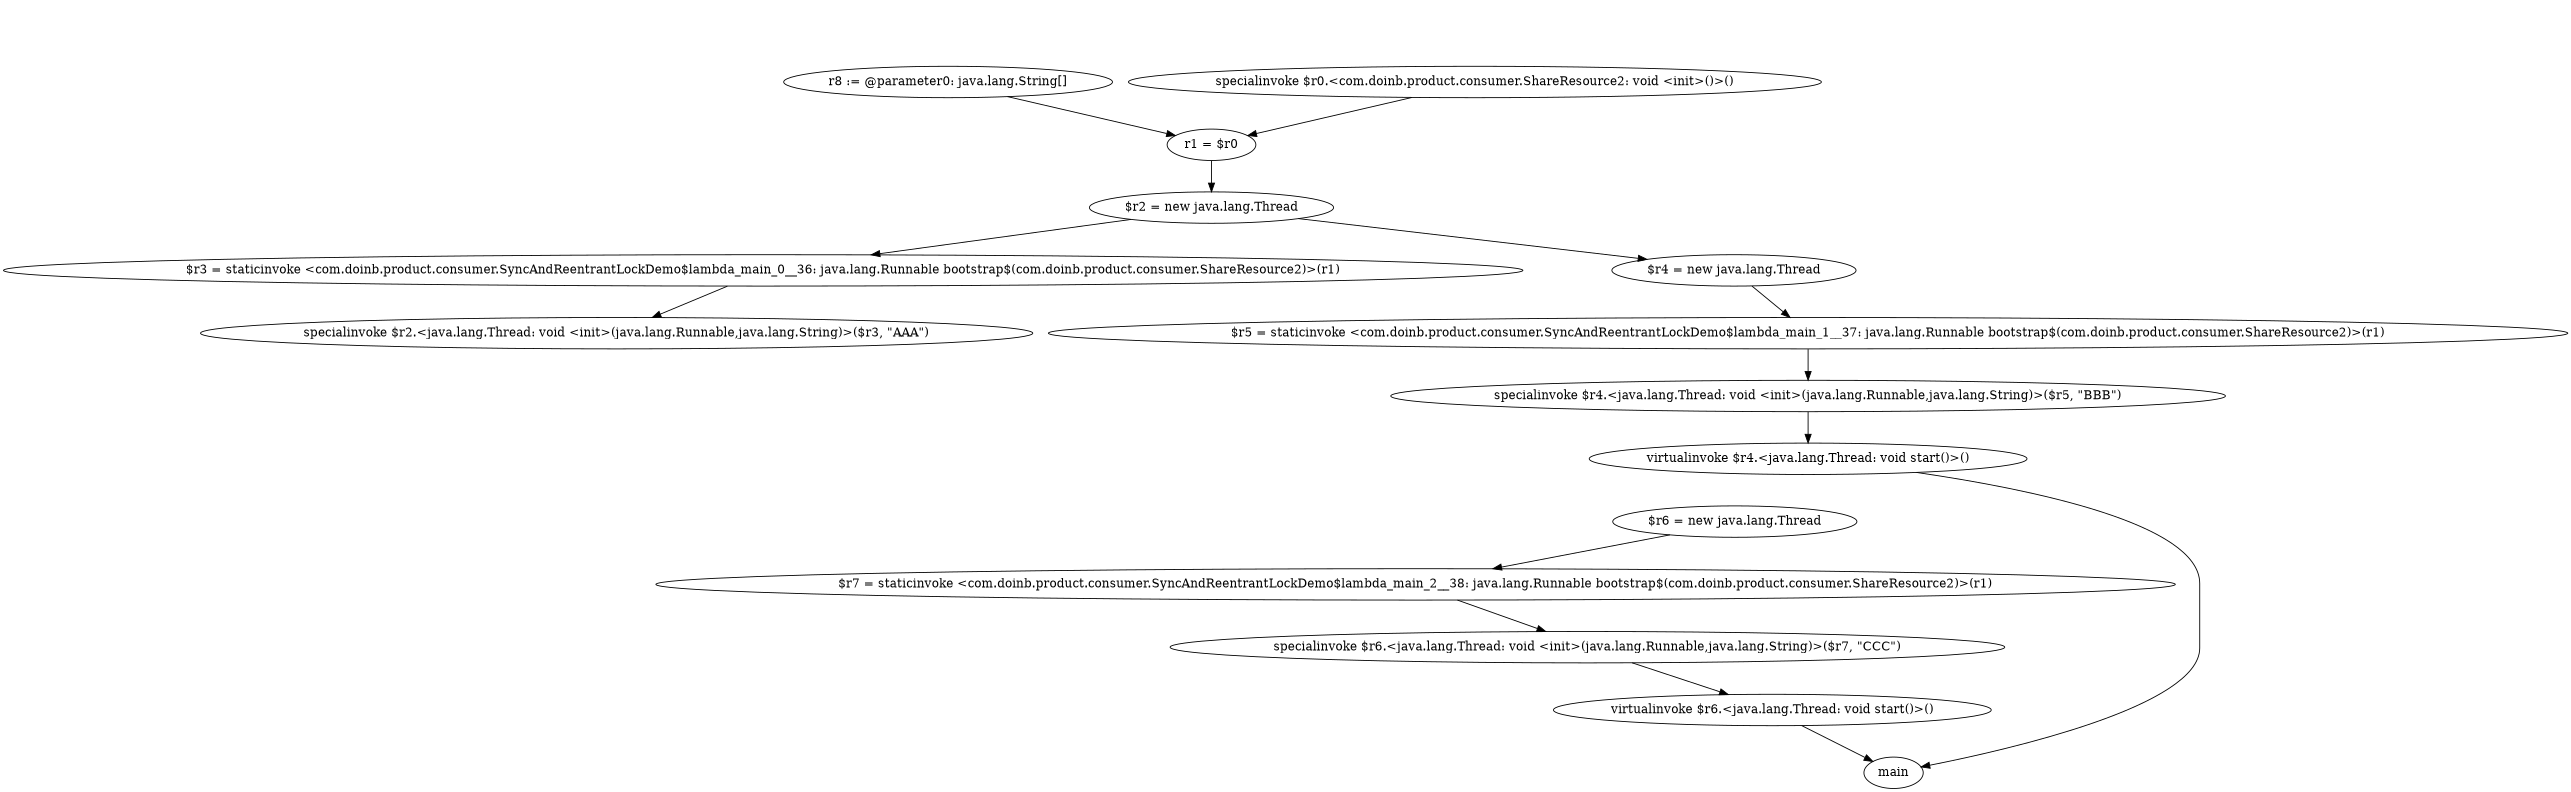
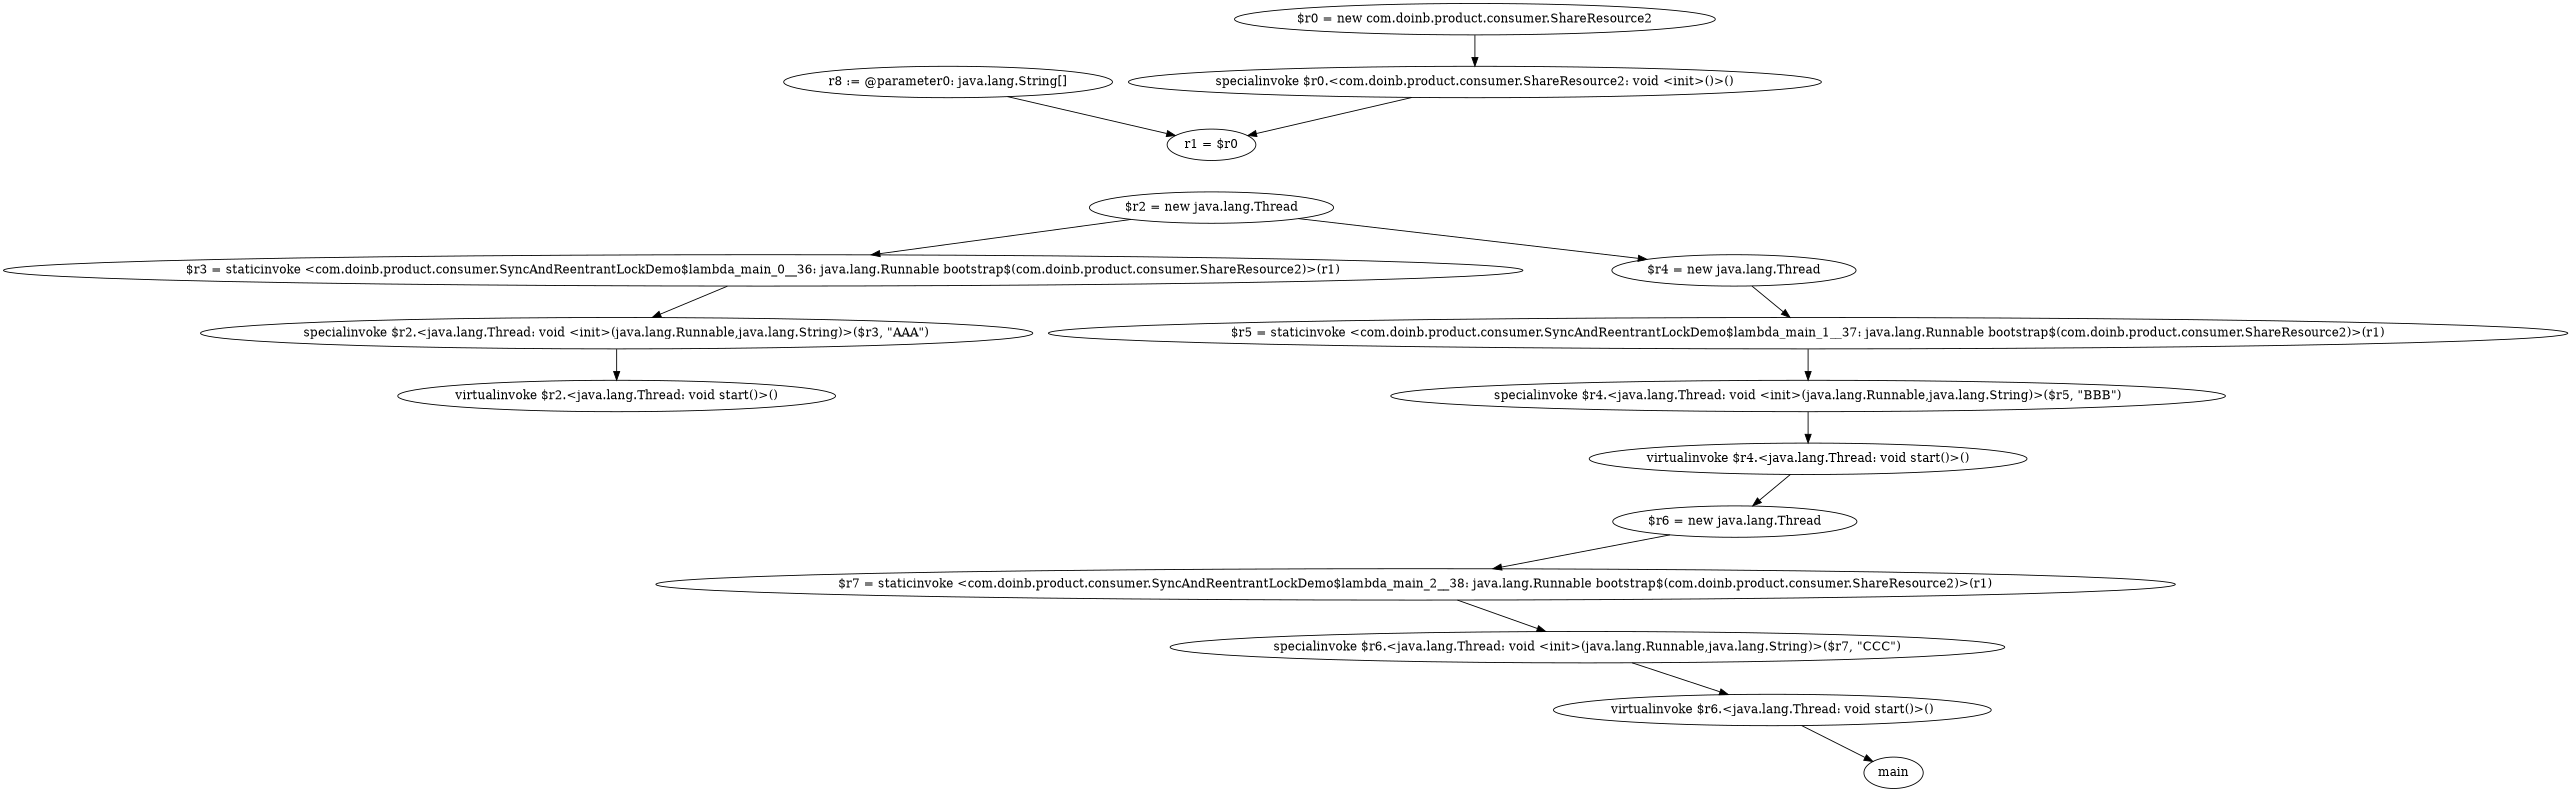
node "$r0 = new com.doinb.product.consumer.ShareResource2": added
edge "r1 = $r0" -> "$r2 = new java.lang.Thread": removed
node "virtualinvoke $r2.<java.lang.Thread: void start()>()": added
edge "virtualinvoke $r4.<java.lang.Thread: void start()>()" -> "main": now "virtualinvoke $r4.<java.lang.Thread: void start()>()" -> "$r6 = new java.lang.Thread"
